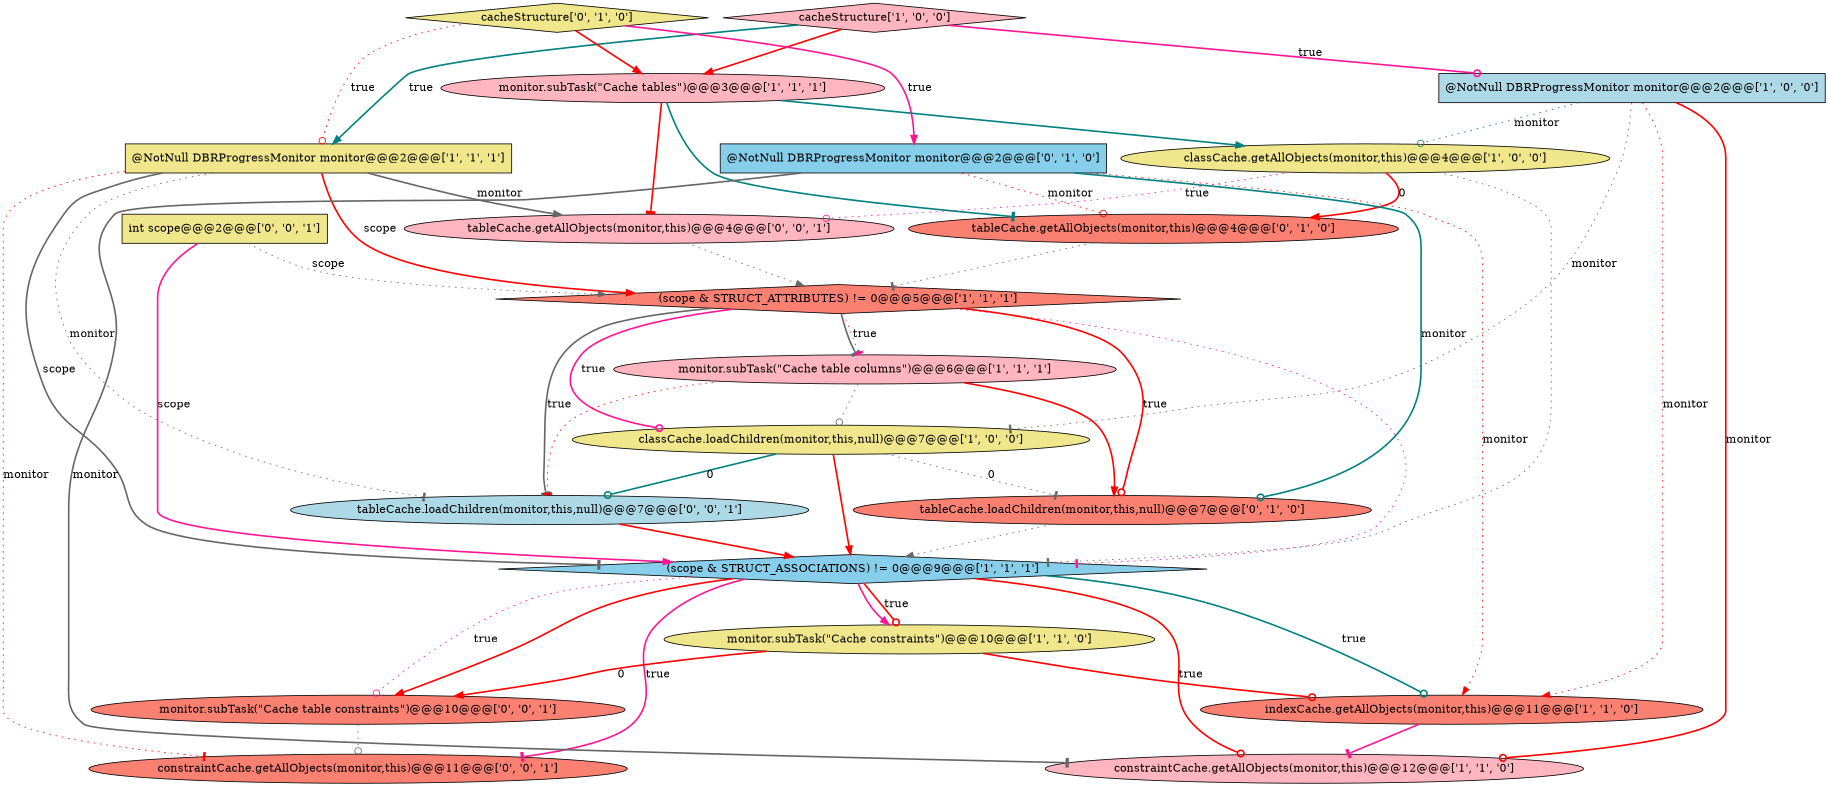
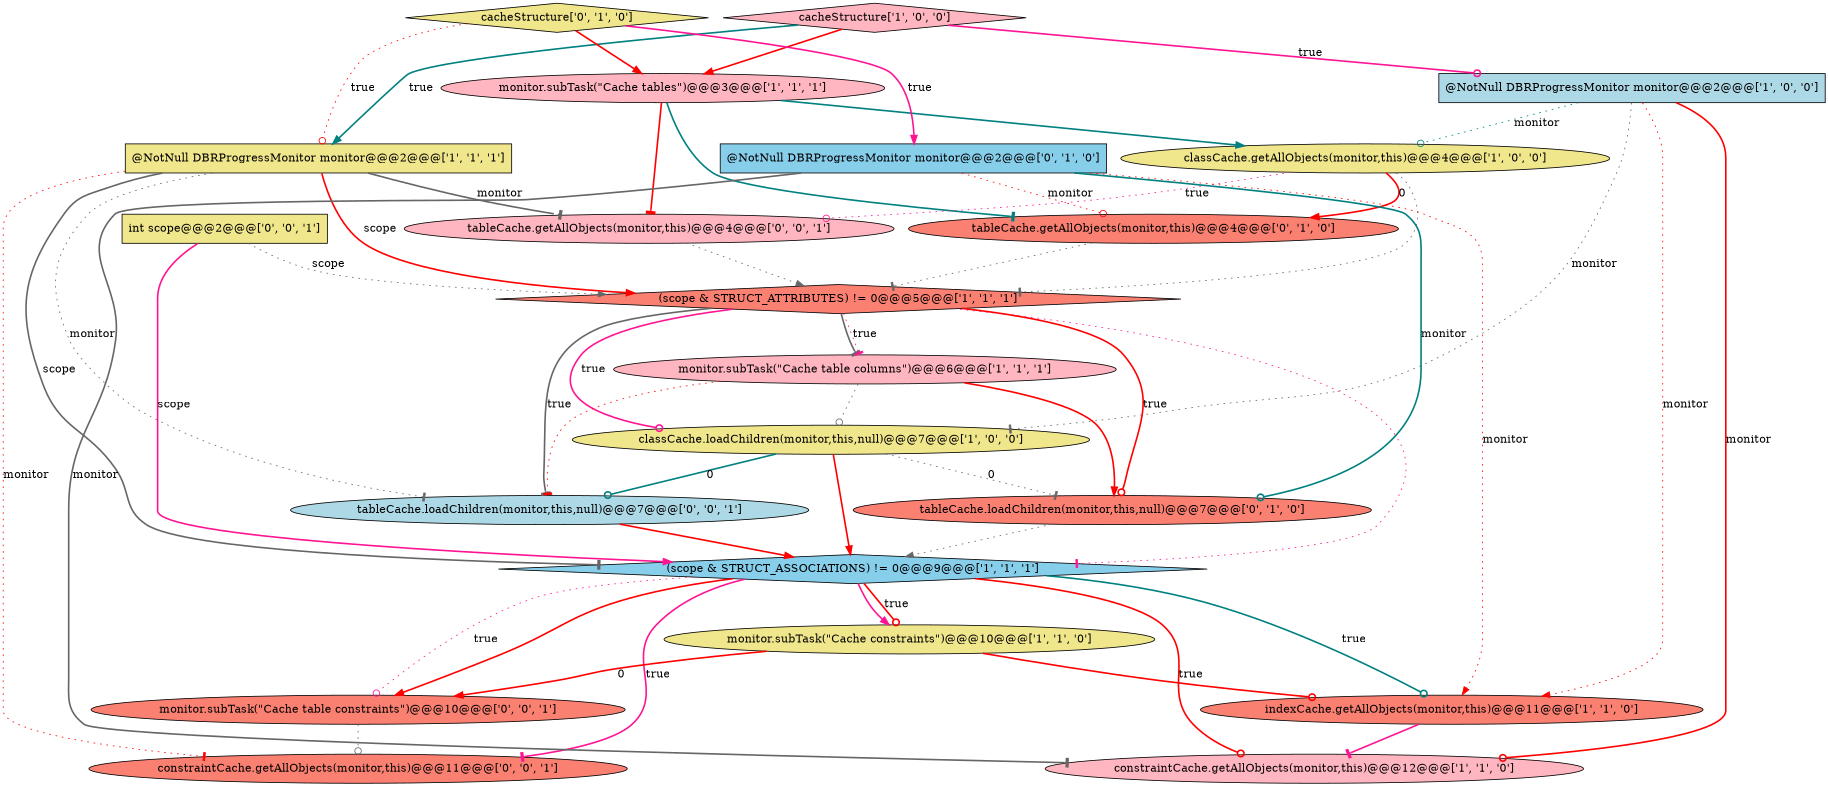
edge "@NotNull DBRProgressMonitor monitor@@@2@@@['1', '1', '1']" -> "tableCache.getAllObjects(monitor,this)@@@4@@@['0', '0', '1']": arrowhead normal -> tee
edge "classCache.getAllObjects(monitor,this)@@@4@@@['1', '0', '0']" -> "(scope & STRUCT_ASSOCIATIONS) != 0@@@9@@@['1', '1', '1']": now "classCache.getAllObjects(monitor,this)@@@4@@@['1', '0', '0']" -> "(scope & STRUCT_ATTRIBUTES) != 0@@@5@@@['1', '1', '1']"
